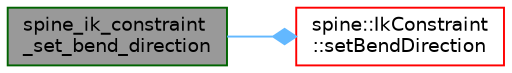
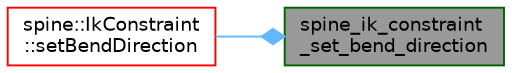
edge "spine_ik_constraint _set_bend_direction" -> "spine::IkConstraint ::setBendDirection": reversed
